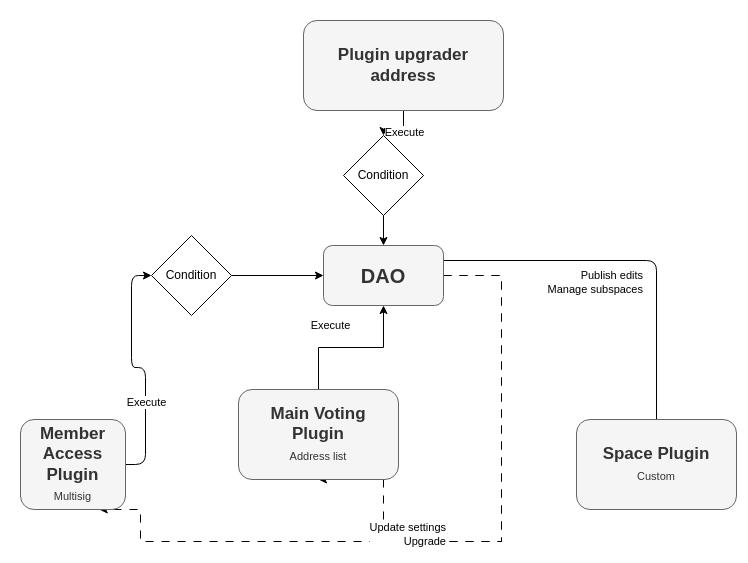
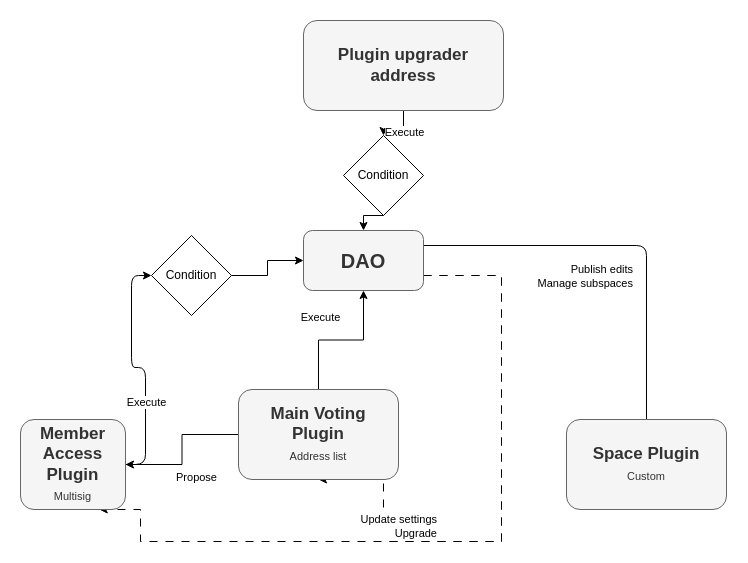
node "DAO": moved (384, 276) -> (364, 261)
edge "Main Voting Plugin Address list" -> "Member Access Plugin Multisig": added, label "Propose"
node "Space PluginCustom": moved (657, 465) -> (647, 465)
